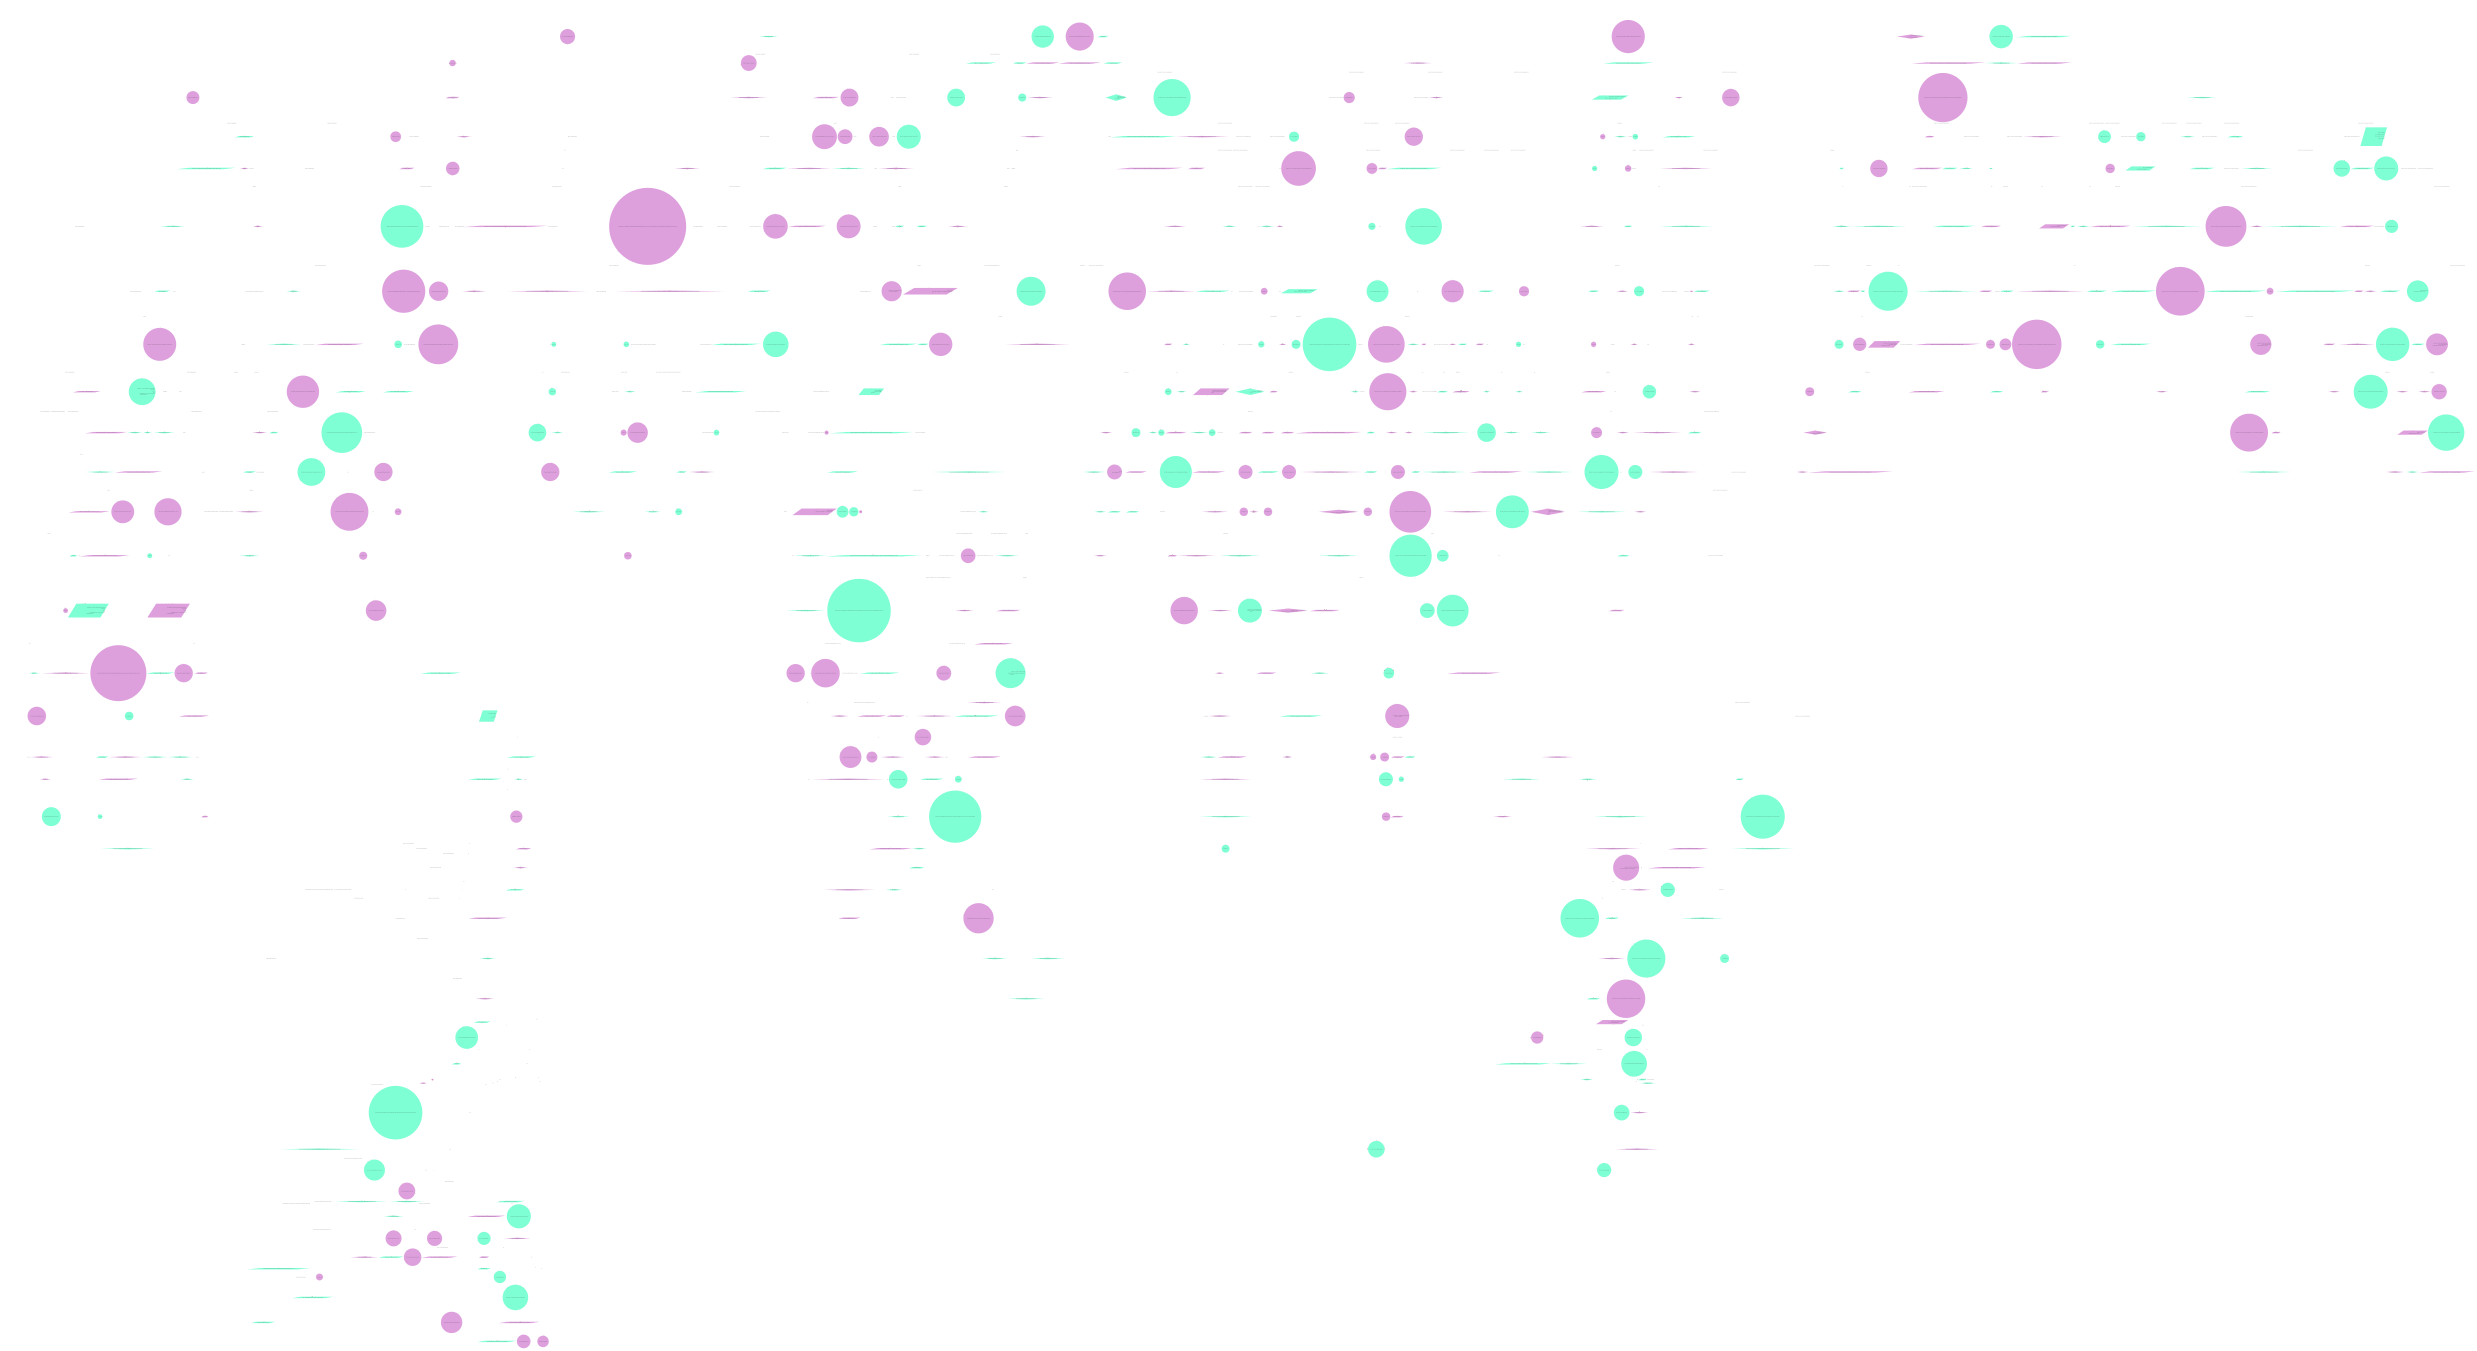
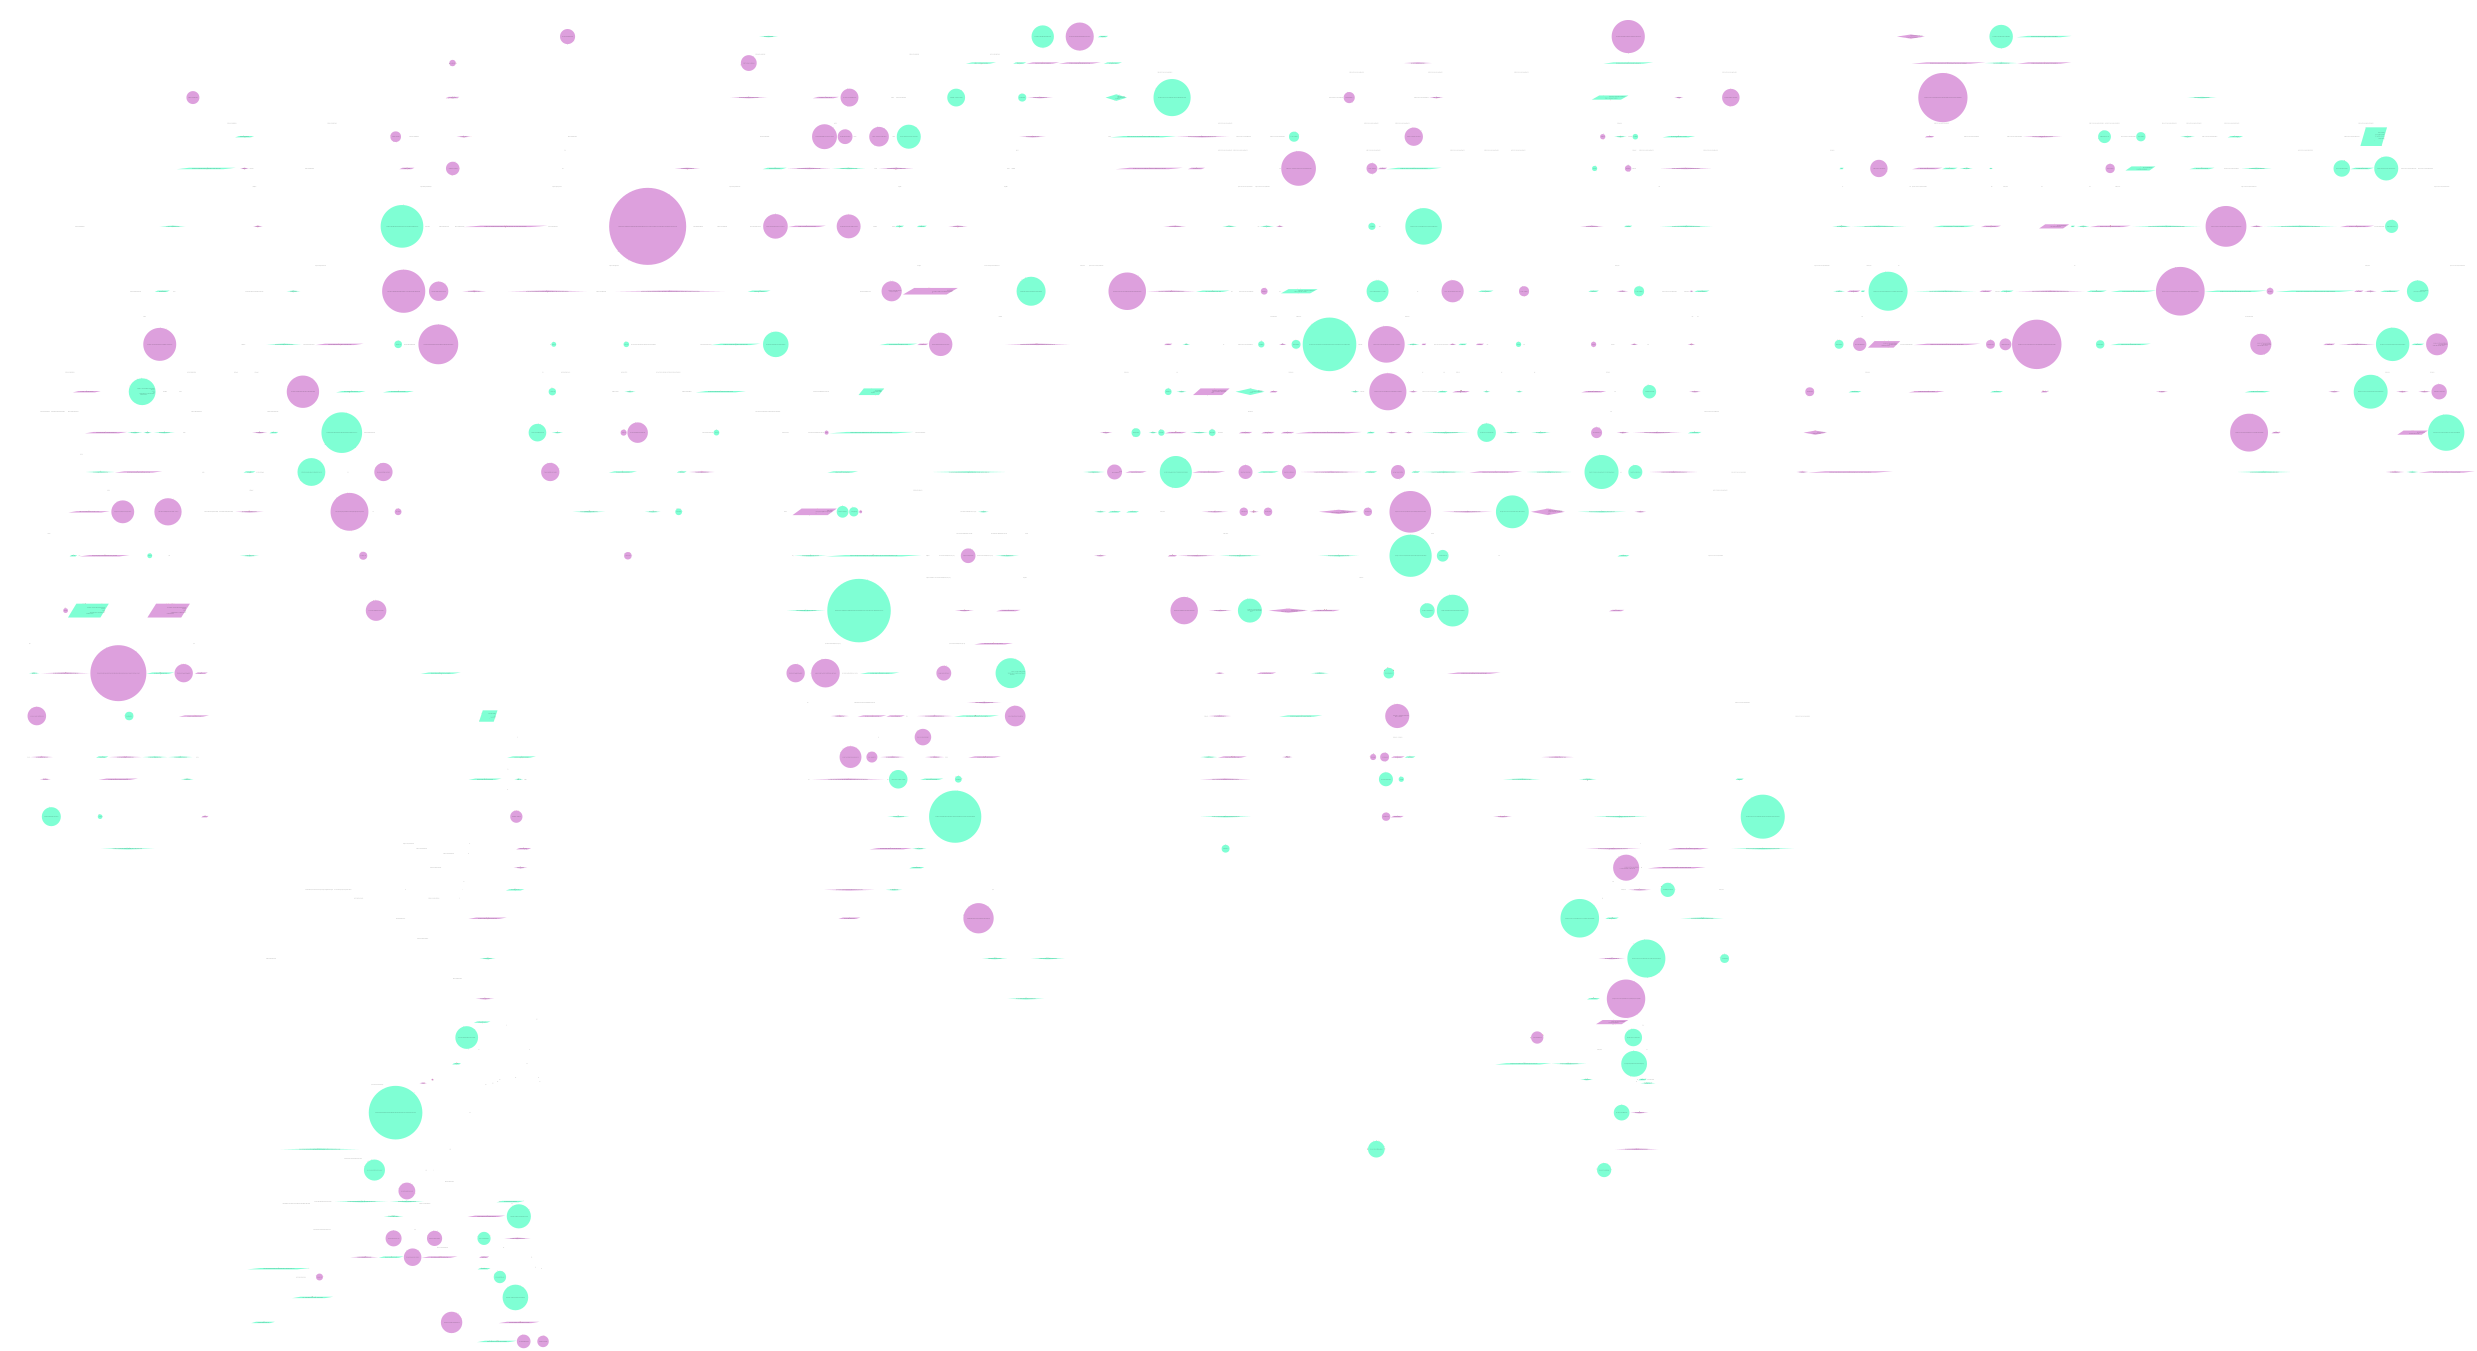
node "recurringJob == null": fillcolor aquamarine -> plum
